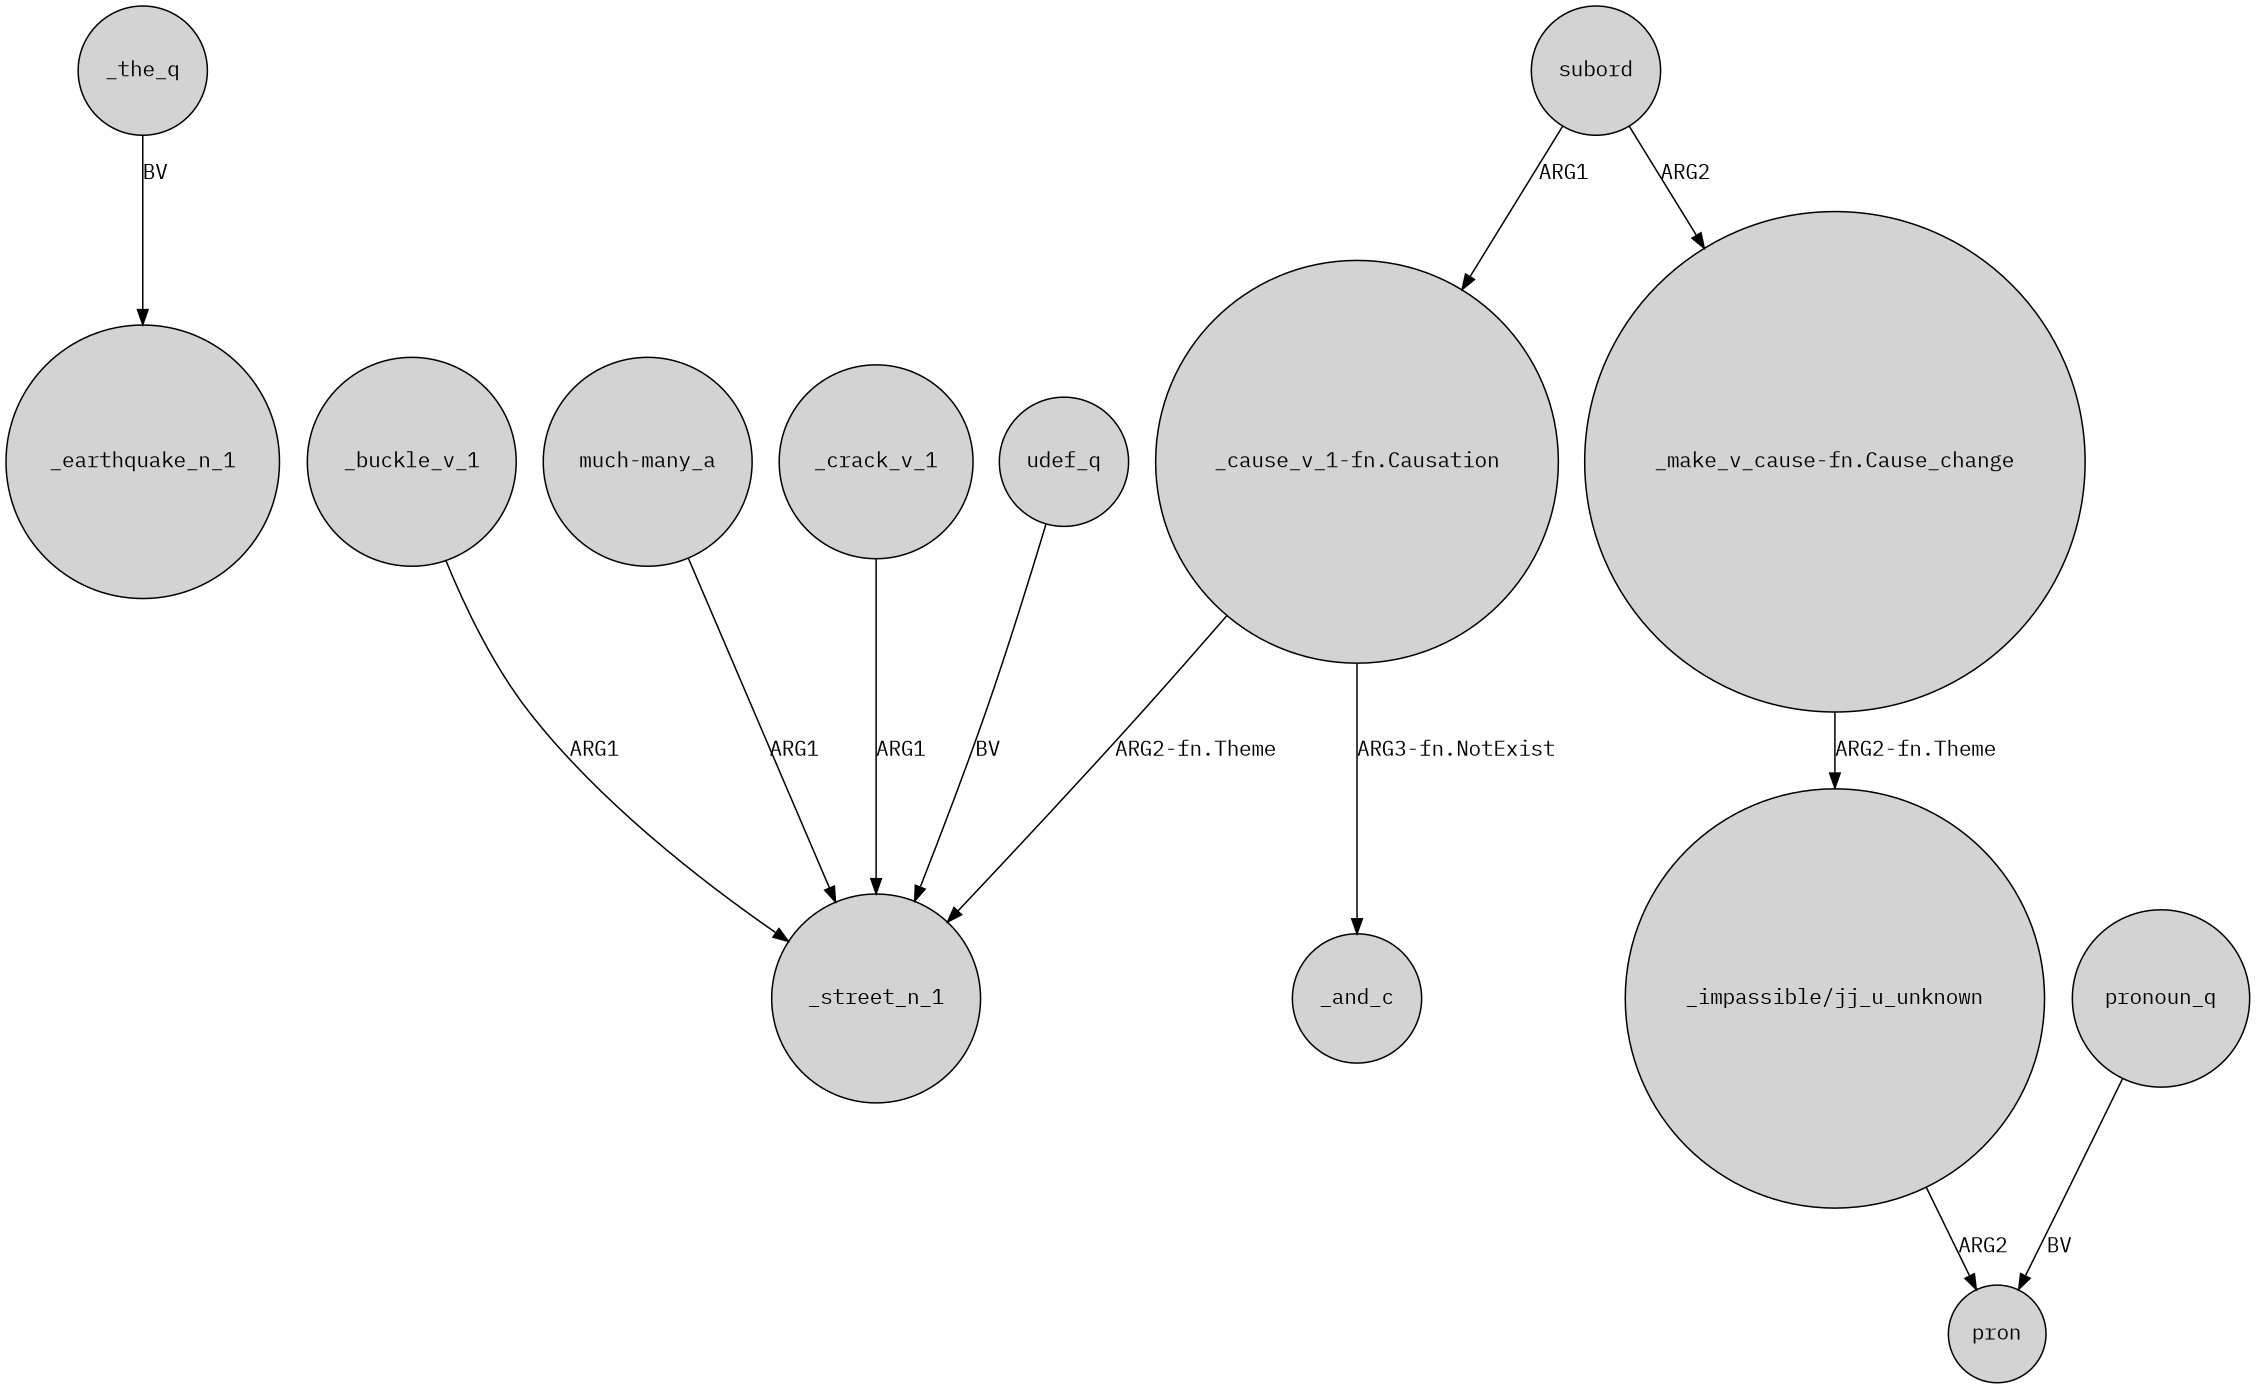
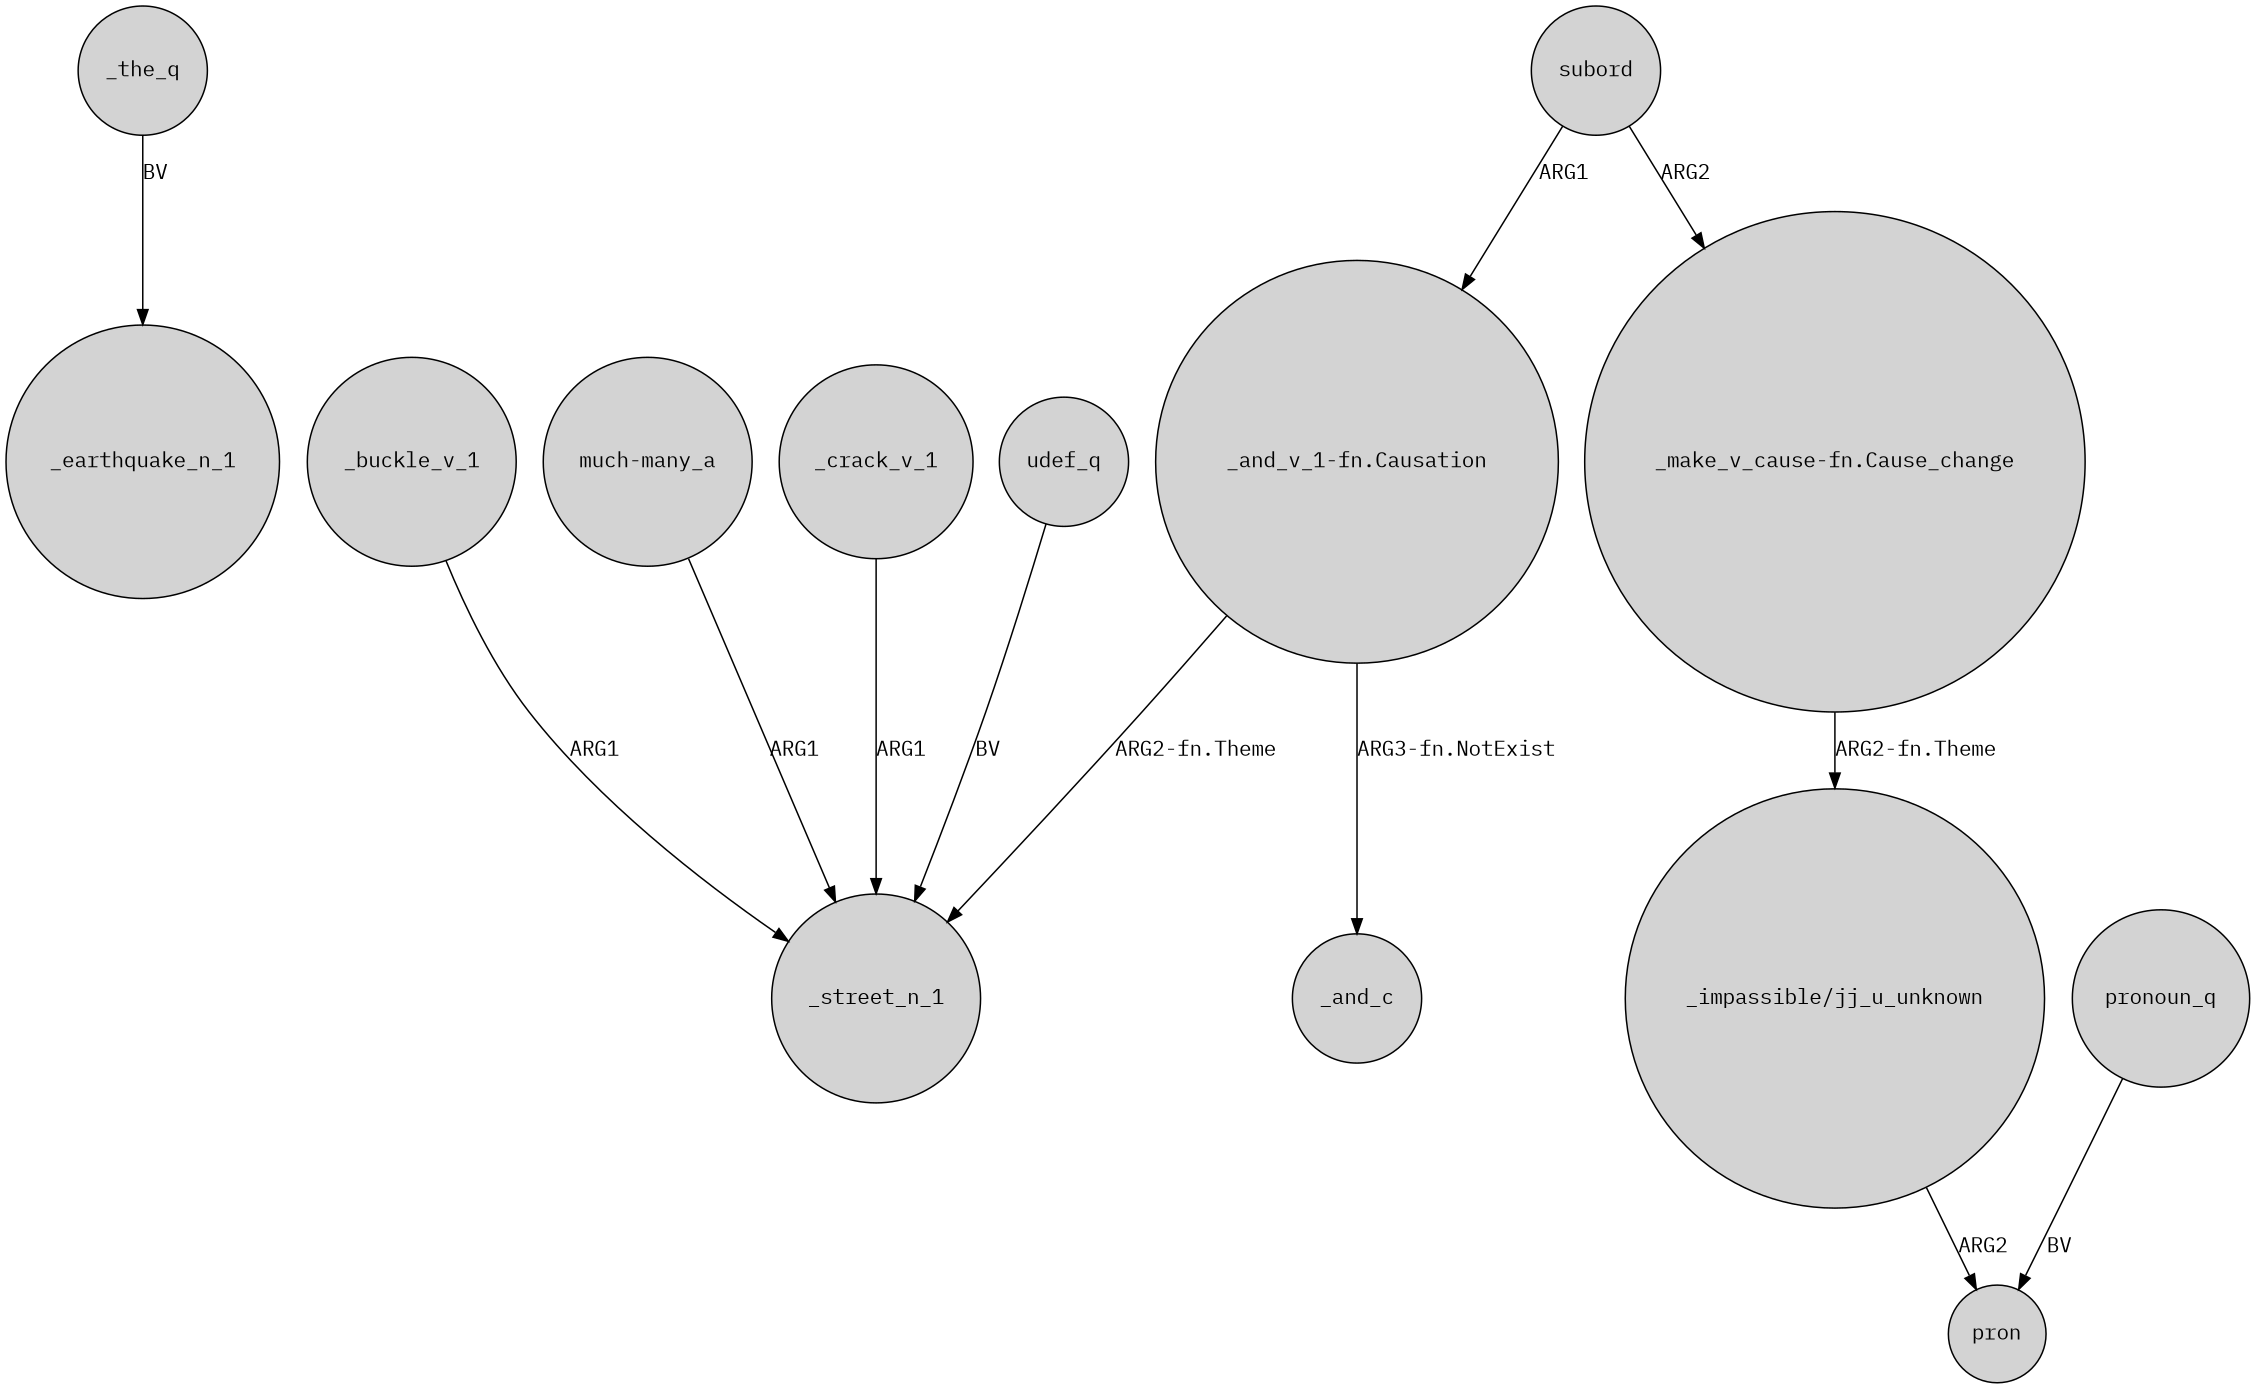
node "_cause_v_1-fn.Causation": label "_cause_v_1-fn.Causation" -> "_and_v_1-fn.Causation"
